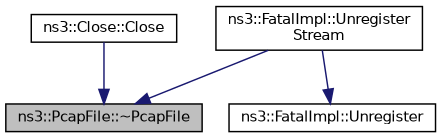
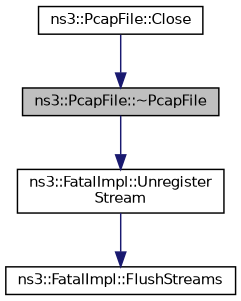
node "ns3::Close::Close": label "ns3::Close::Close" -> "ns3::PcapFile::Close"
edge "ns3::FatalImpl::Unregister Stream" -> "ns3::PcapFile::~PcapFile": reversed
node "ns3::FatalImpl::Unregister": label "ns3::FatalImpl::Unregister" -> "ns3::FatalImpl::FlushStreams"
